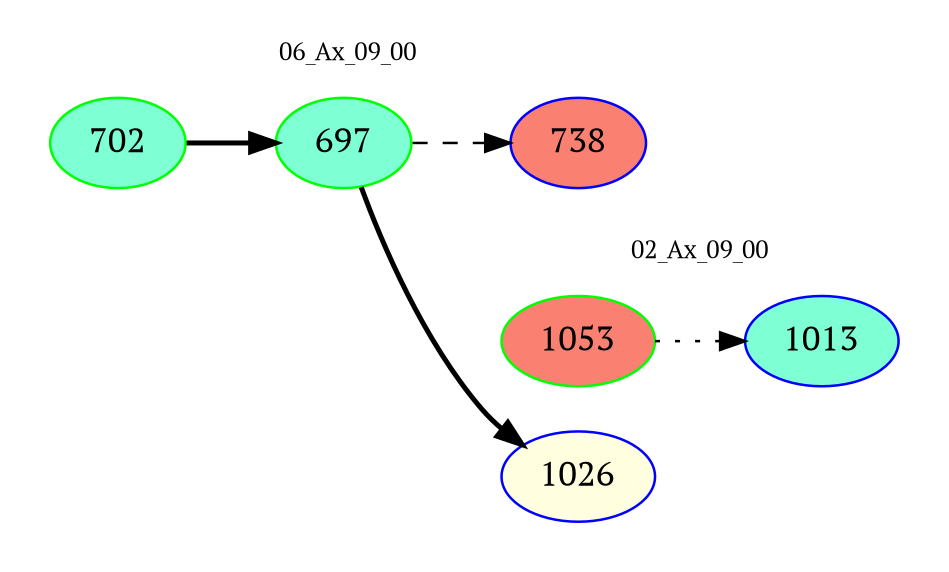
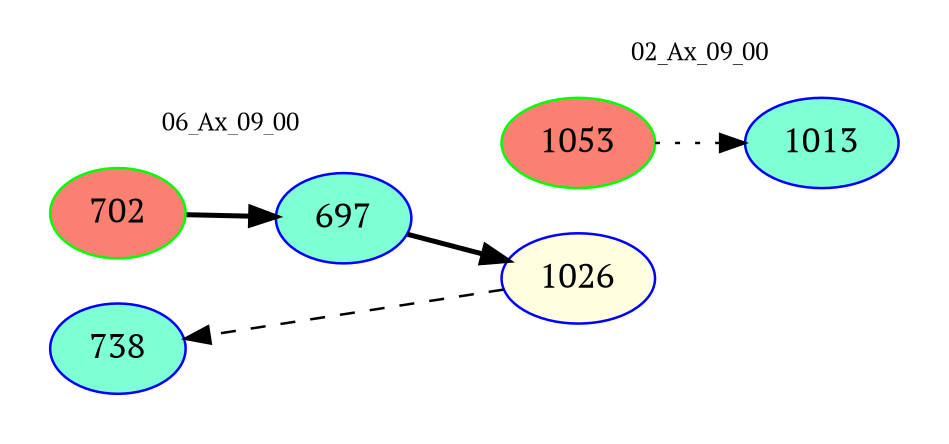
node "702": fillcolor aquamarine -> salmon
node "697": color green -> blue
edge "697" -> "738": now "1026" -> "738"
node "738": fillcolor salmon -> aquamarine
